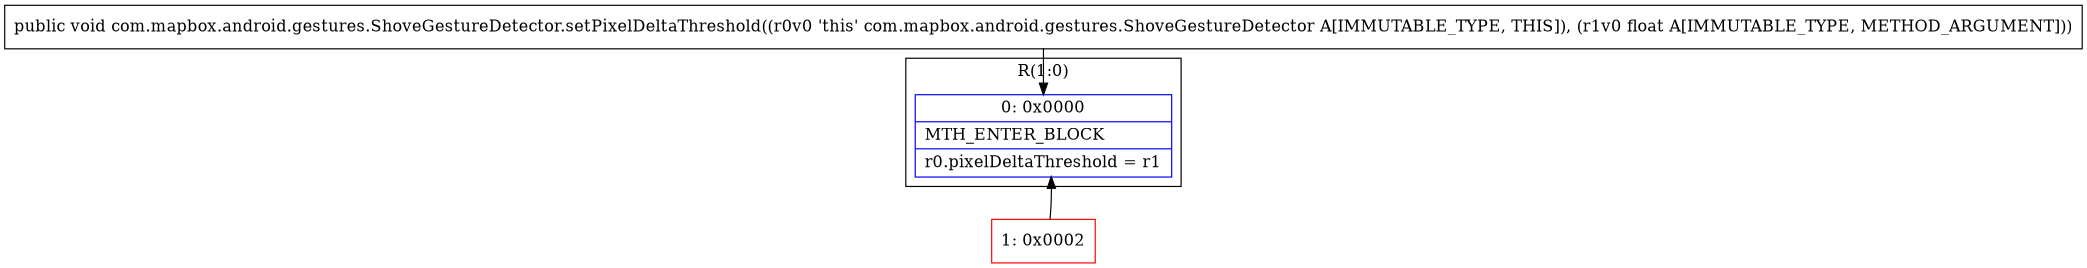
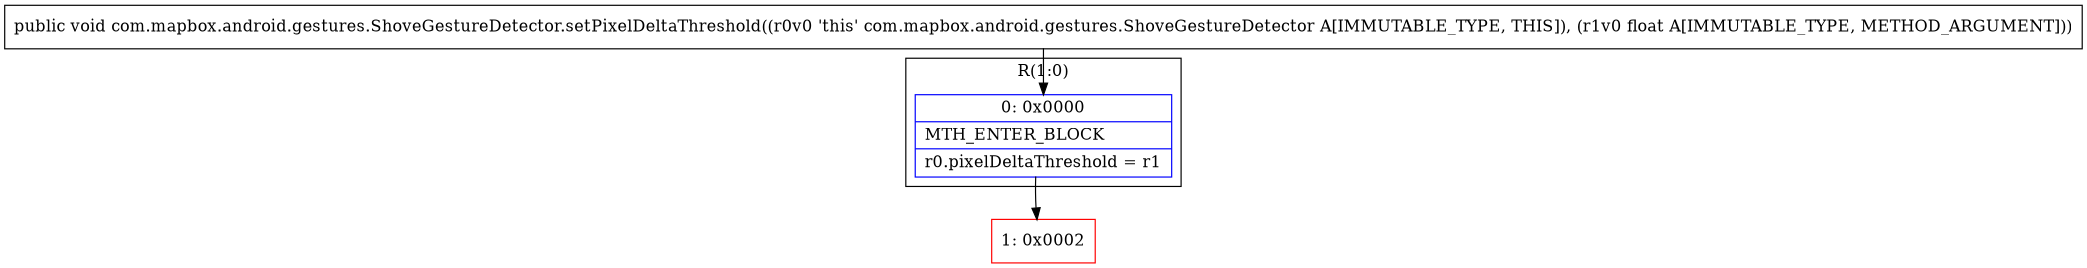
edge "1: 0x0002" -> "0: 0x0000": reversed
